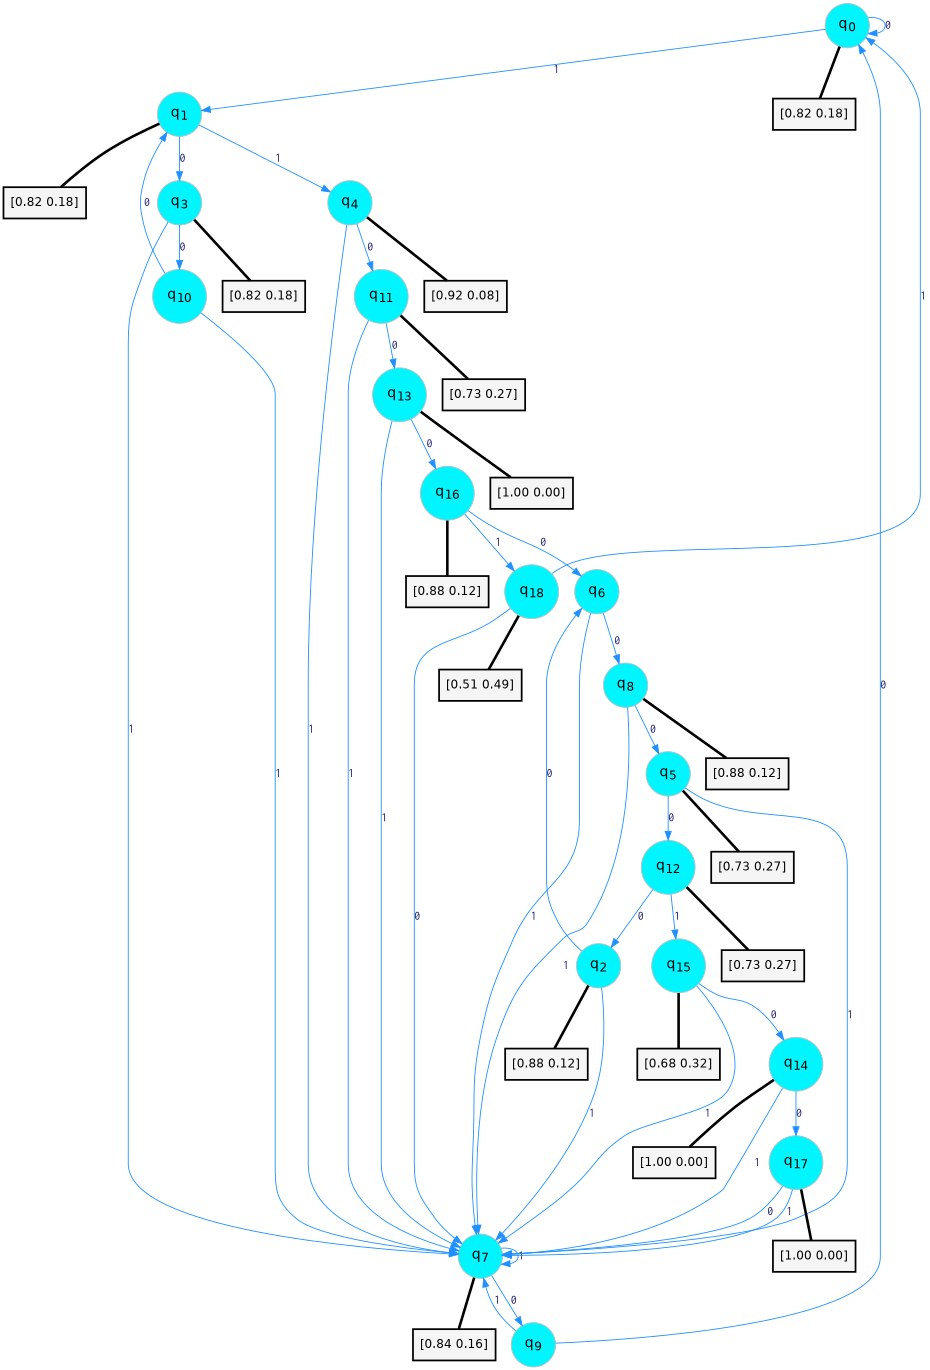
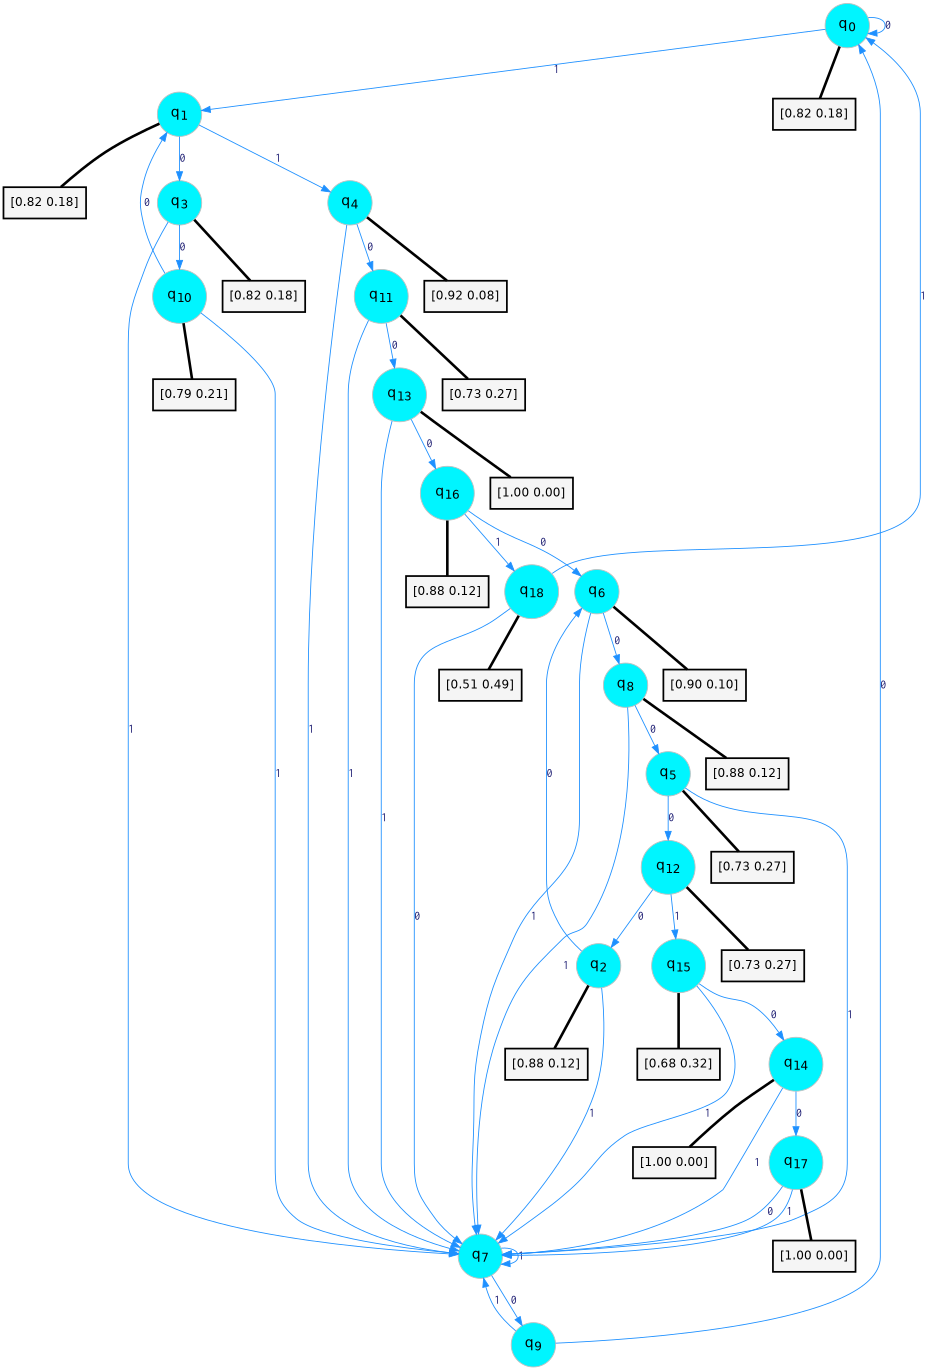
node "[0.79 0.21]": added
node "[0.90 0.10]": added
node "[0.84 0.16]": removed
